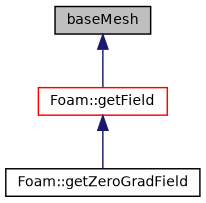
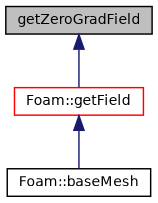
node "baseMesh": label "baseMesh" -> "getZeroGradField"
node "Foam::getZeroGradField": label "Foam::getZeroGradField" -> "Foam::baseMesh"
